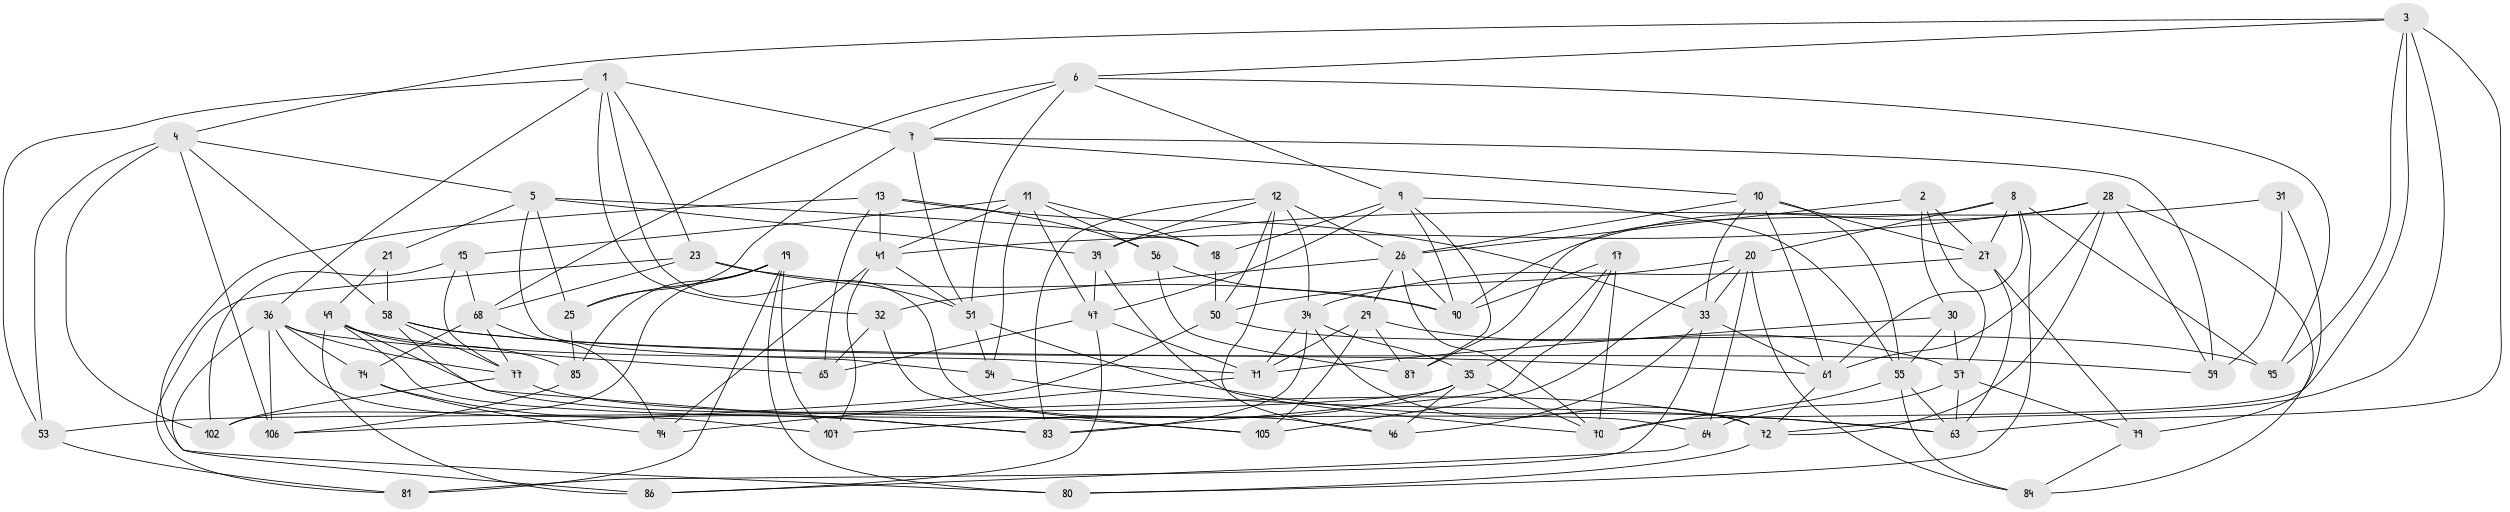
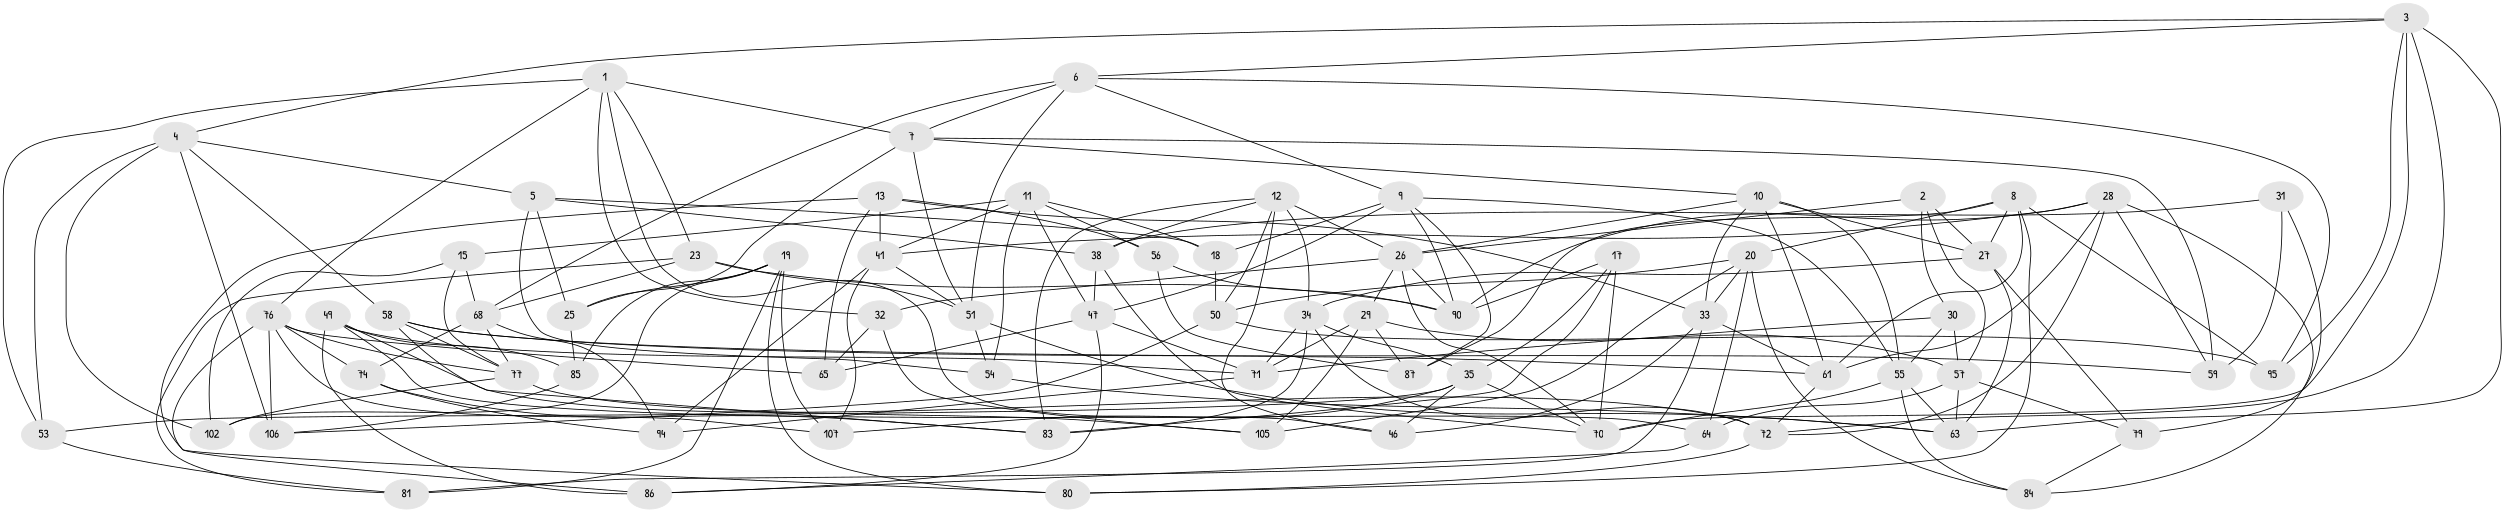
node "21": removed
node "39": label "39" -> "38"
node "36": label "36" -> "76"
